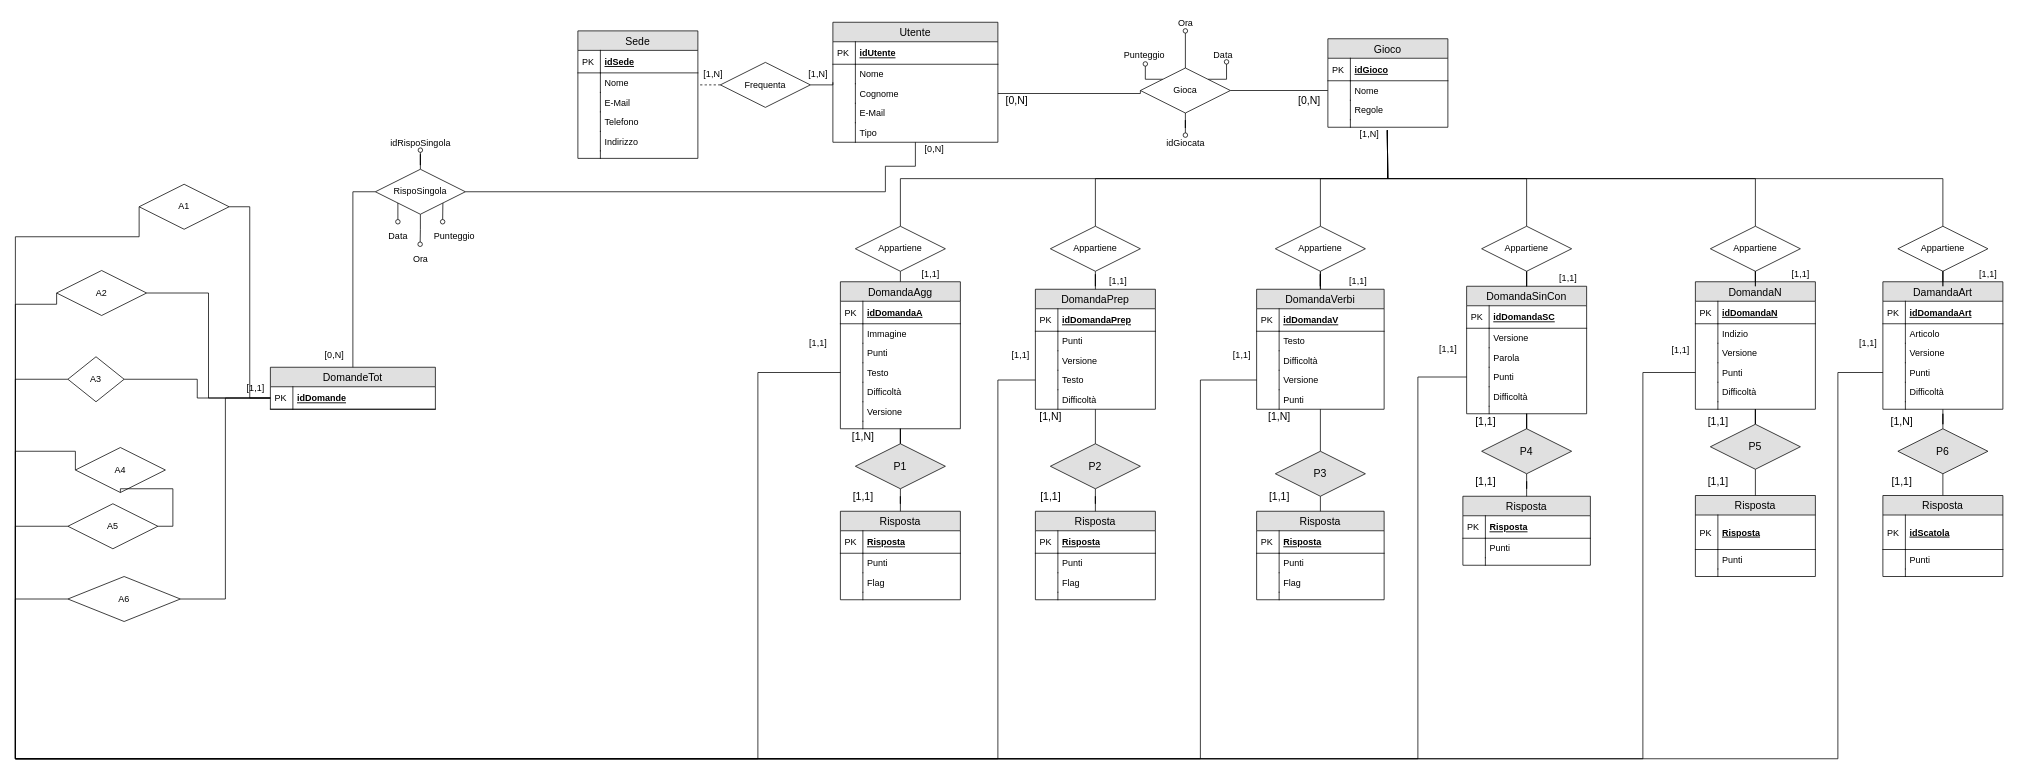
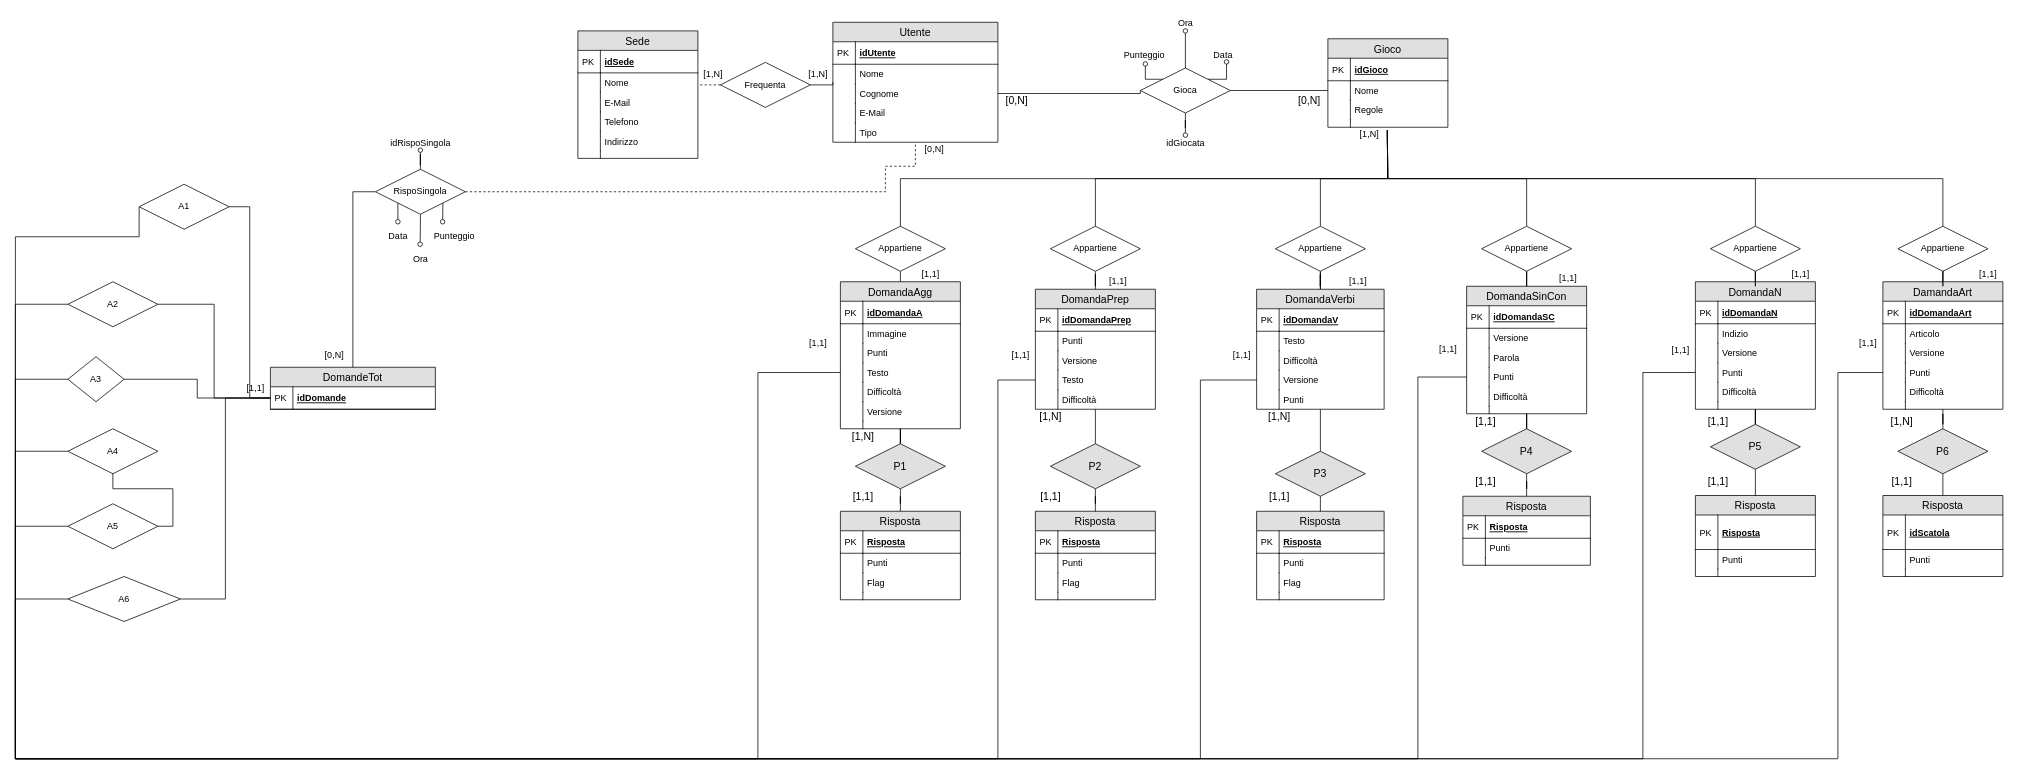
edge "Utente" -- "RispoSingola": style solid -> dashed
node "A2": moved (102, 293) -> (113, 304)
node "A4": moved (120, 470) -> (113, 451)
